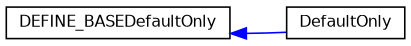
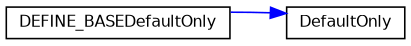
edge "DefaultOnly" -> "DEFINE_BASEDefaultOnly": reversed
